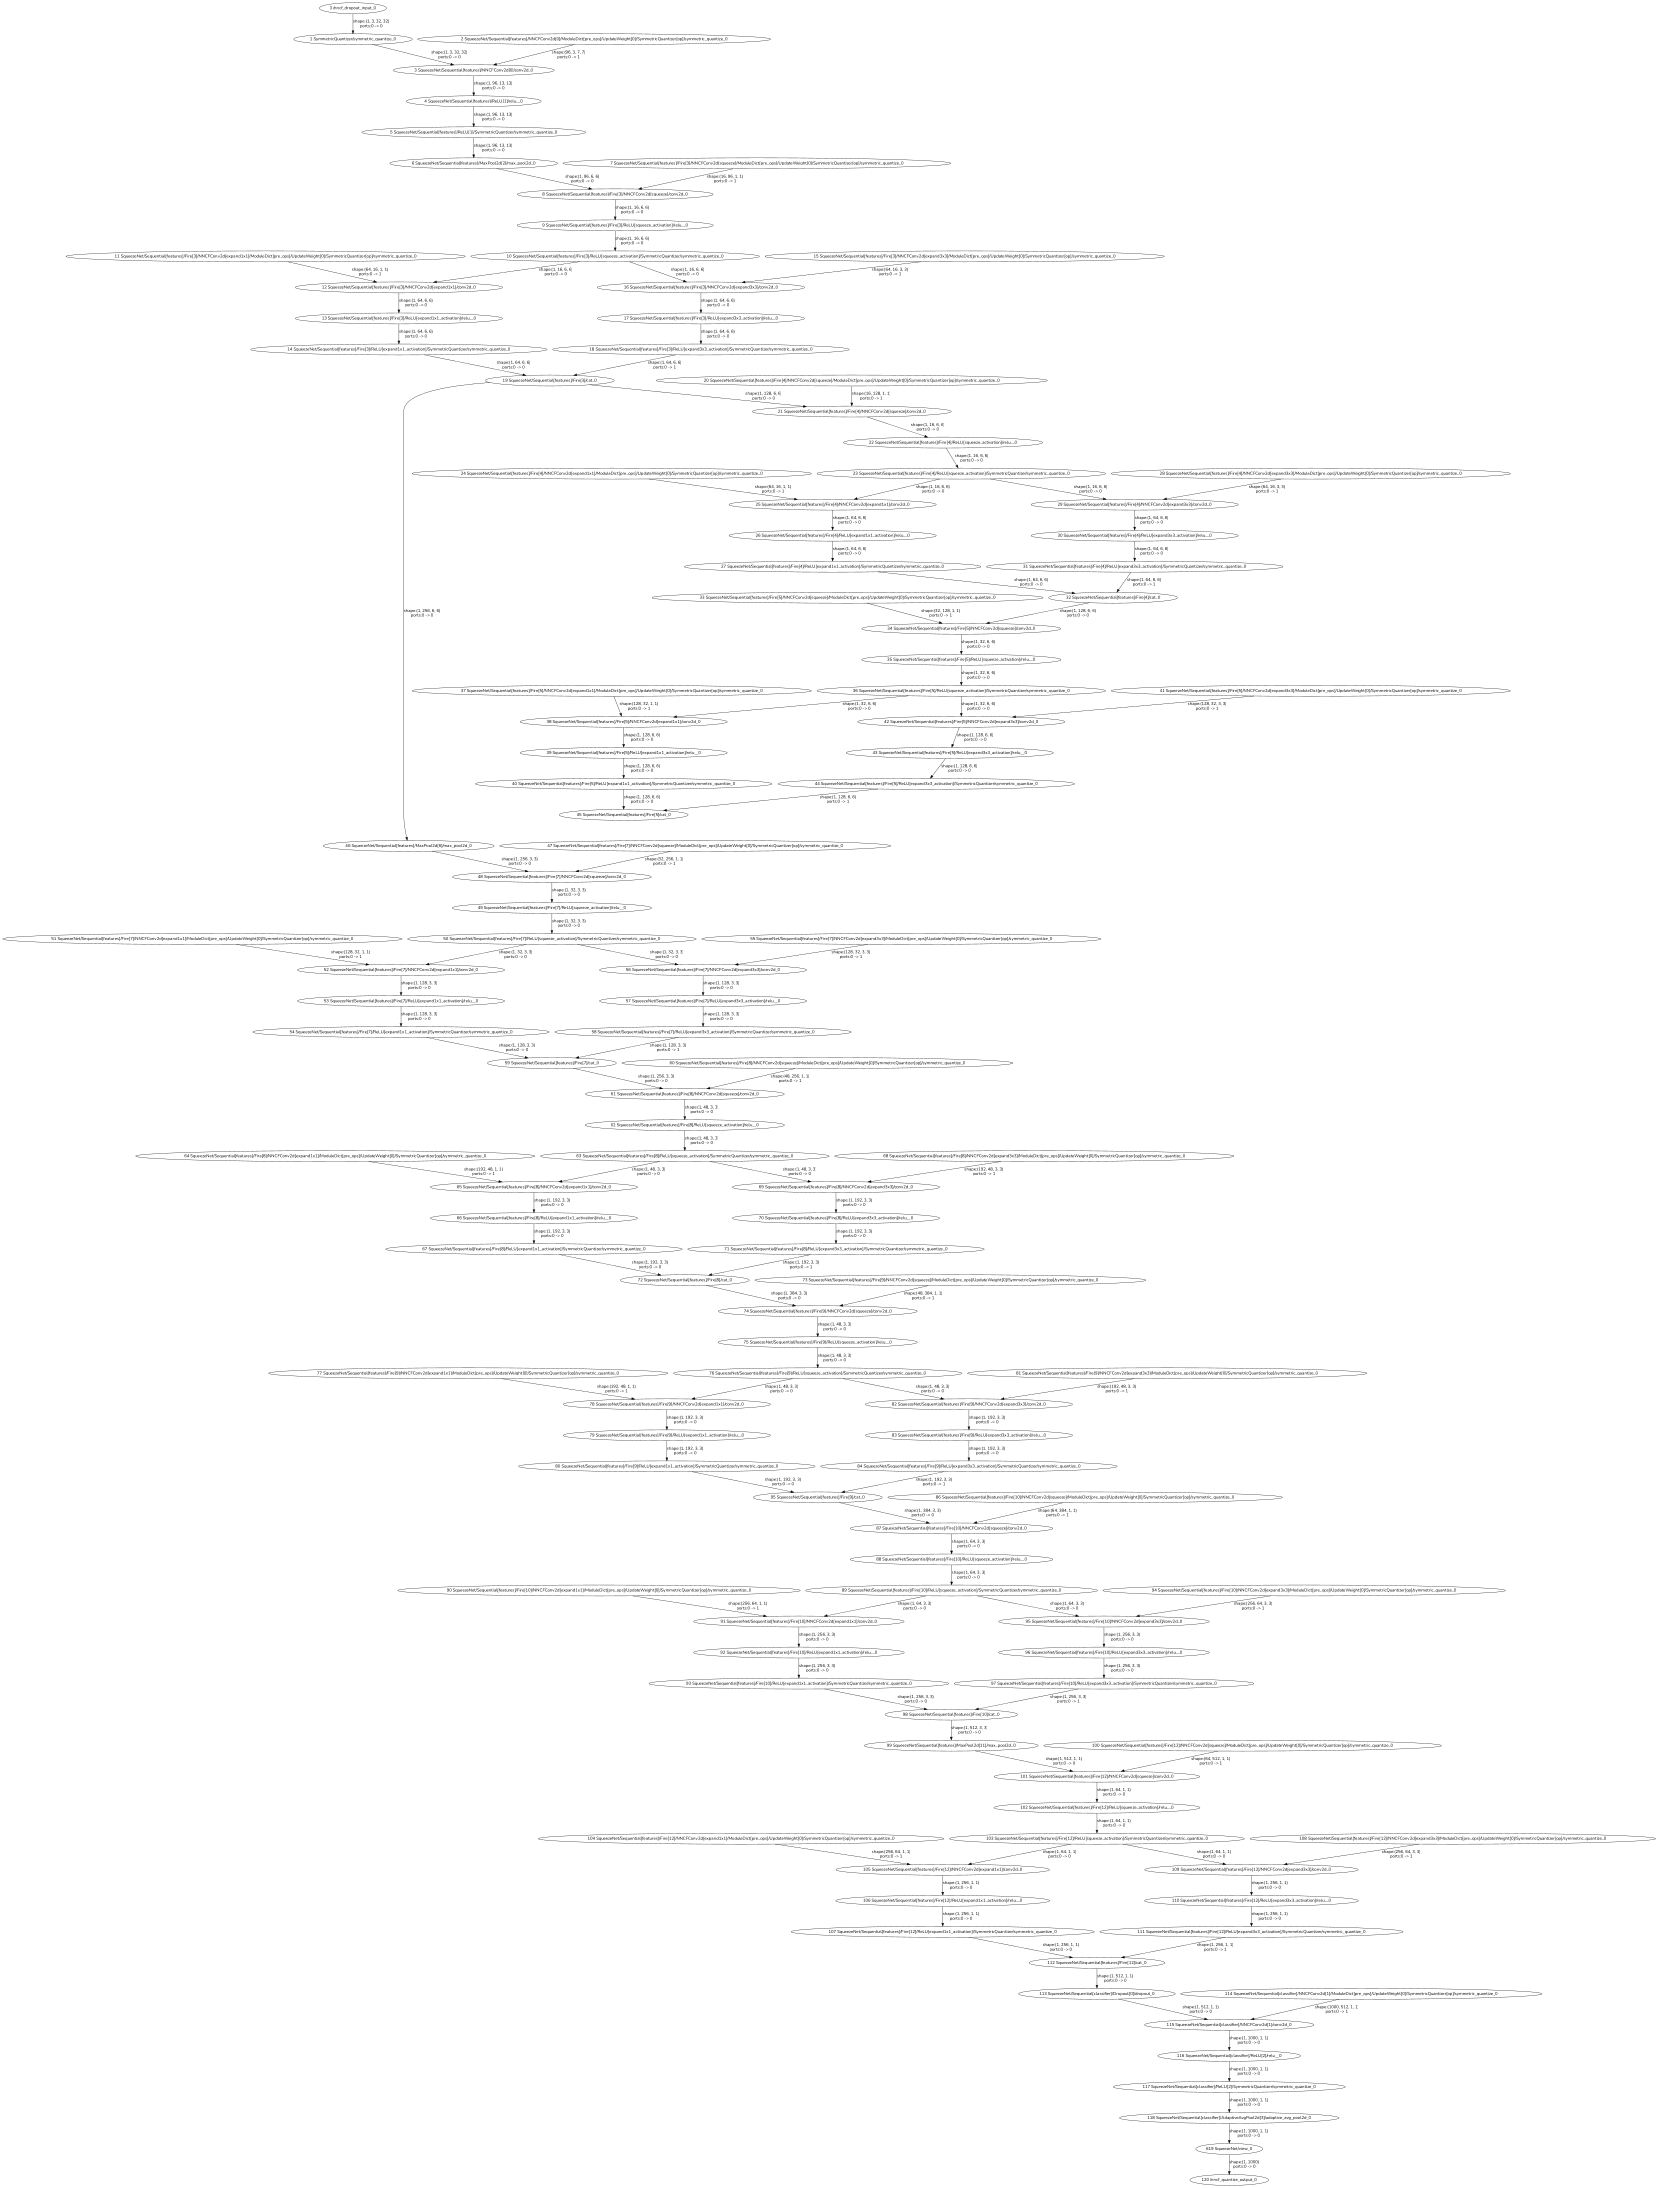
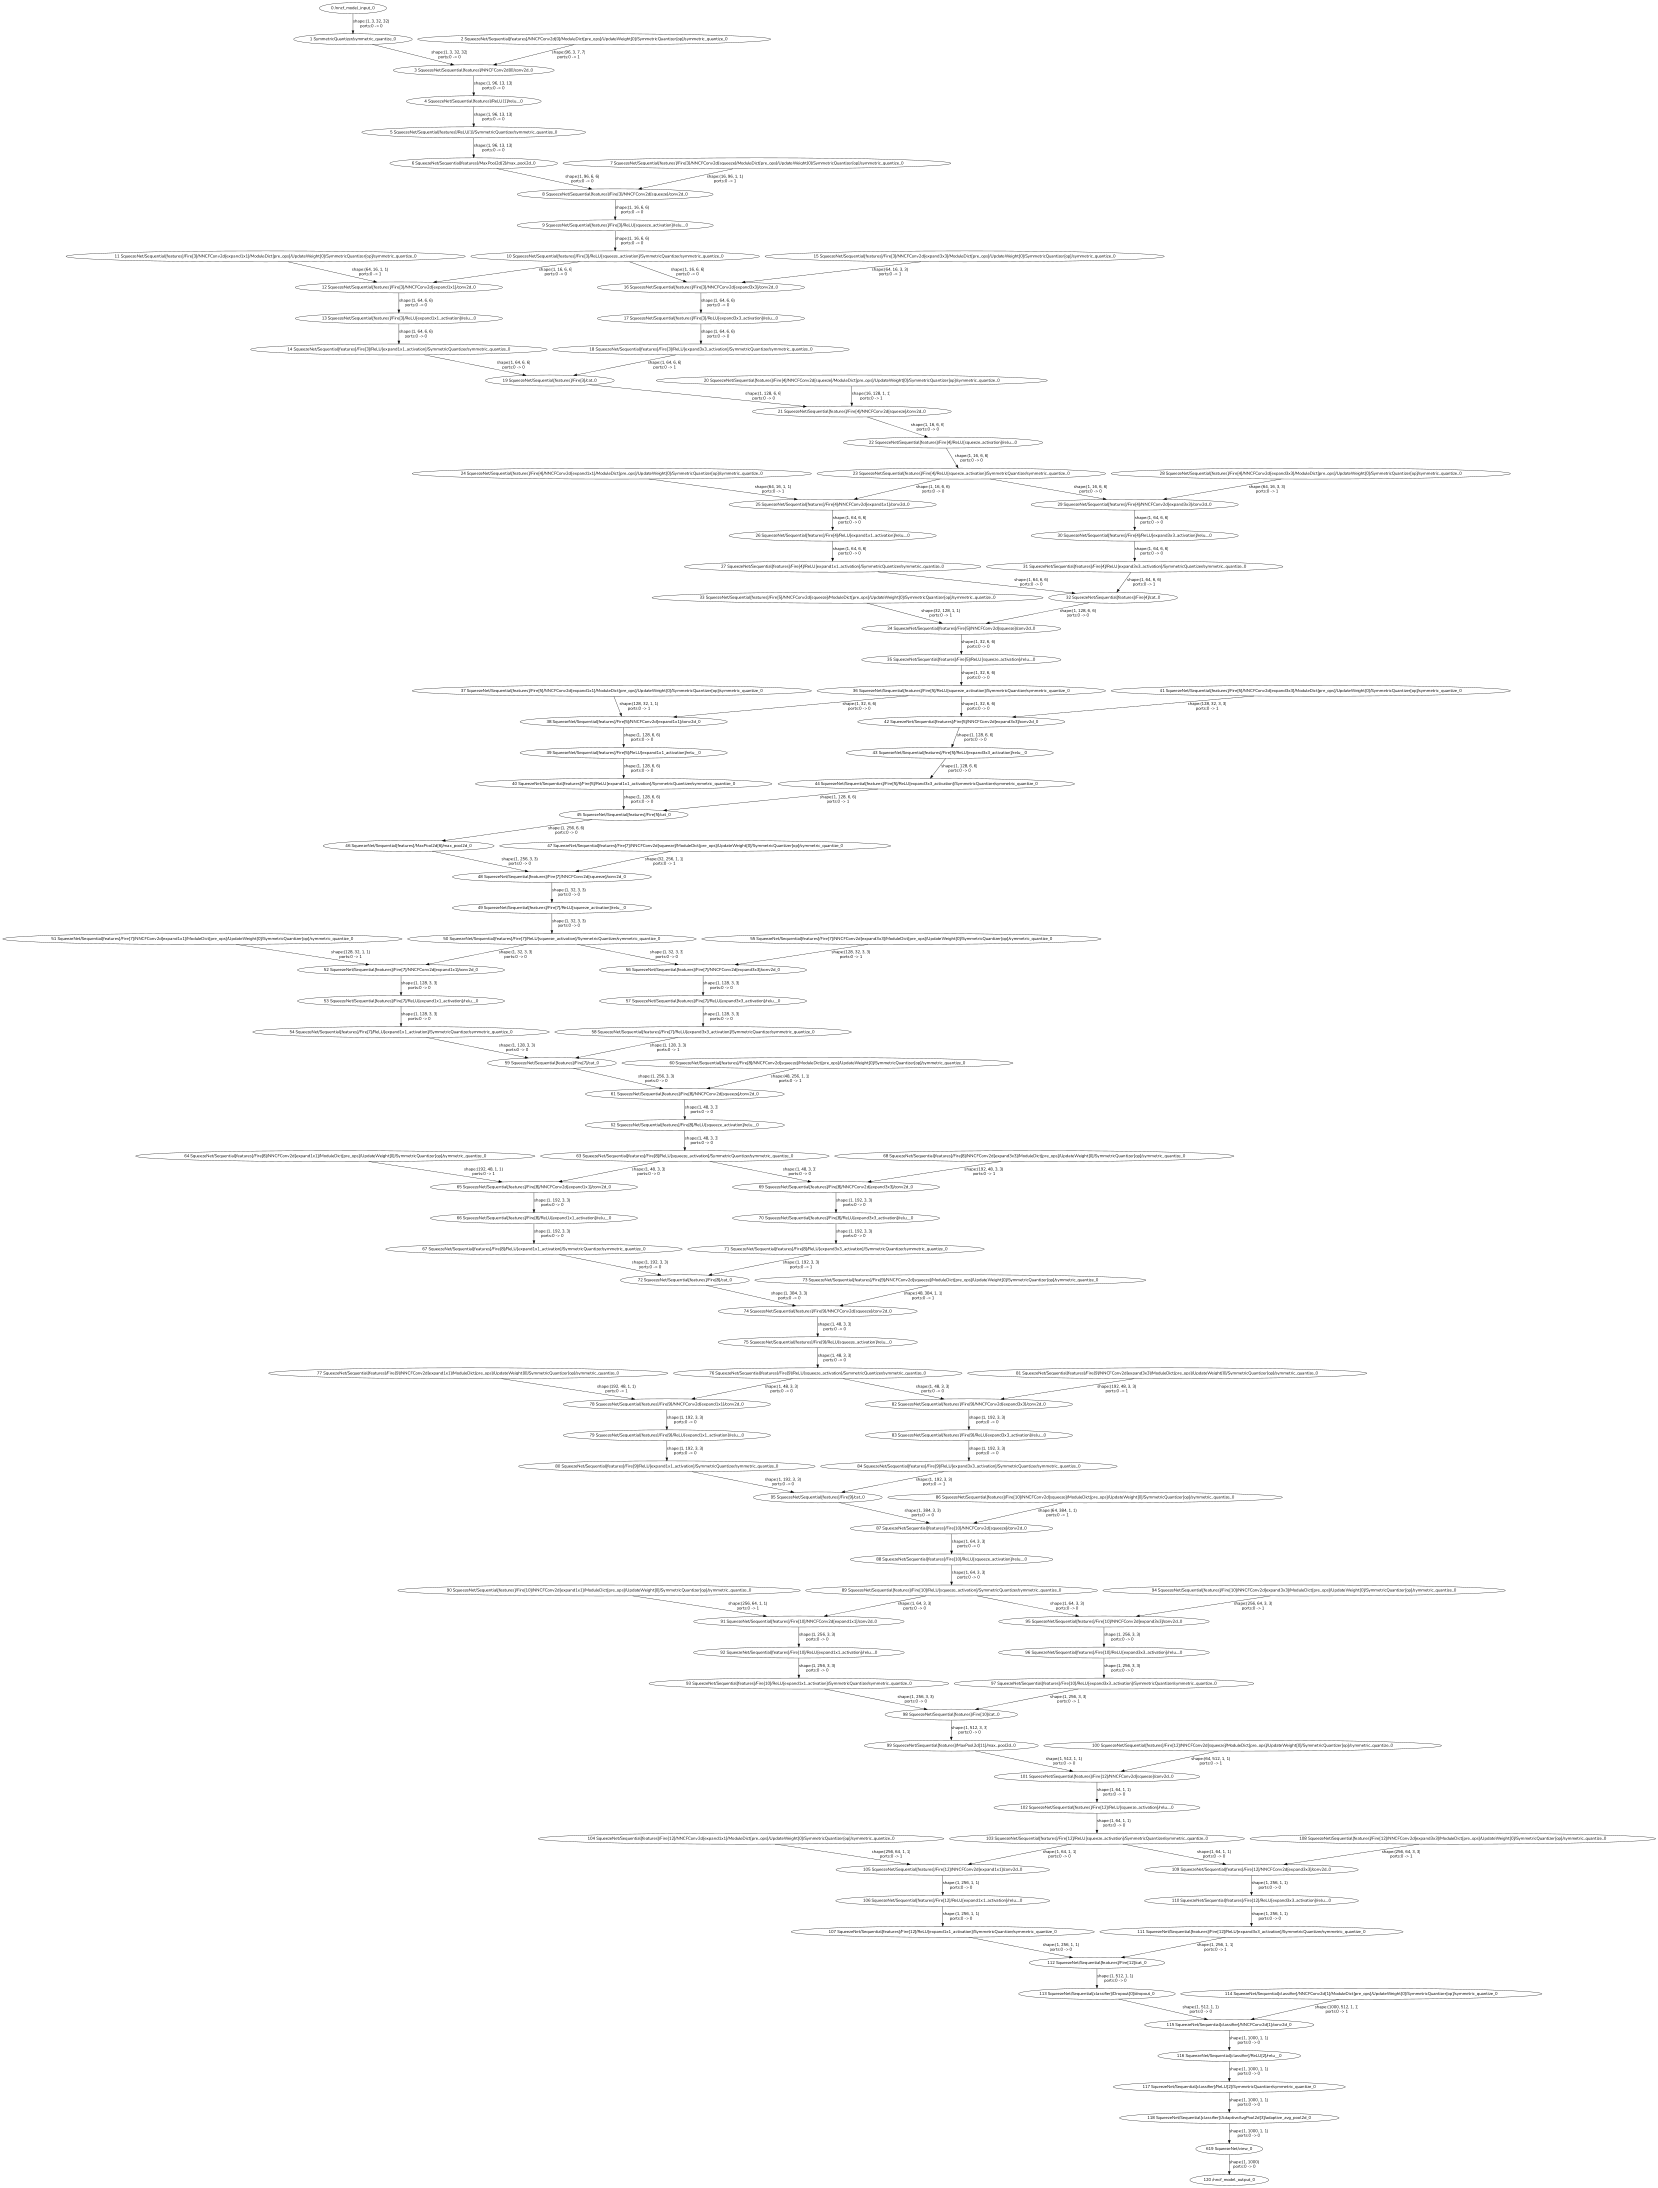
node "0 /nncf_dropout_input_0": label "0 /nncf_dropout_input_0" -> "0 /nncf_model_input_0"
edge "19 SqueezeNet/Sequential[features]/Fire[3]/cat_0" -> "46 SqueezeNet/Sequential[features]/MaxPool2d[6]/max_pool2d_0": now "45 SqueezeNet/Sequential[features]/Fire[5]/cat_0" -> "46 SqueezeNet/Sequential[features]/MaxPool2d[6]/max_pool2d_0"
node "120 /nncf_quantize_output_0": label "120 /nncf_quantize_output_0" -> "120 /nncf_model_output_0"
